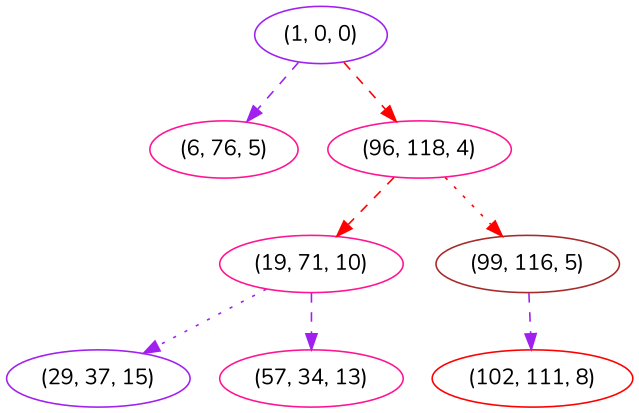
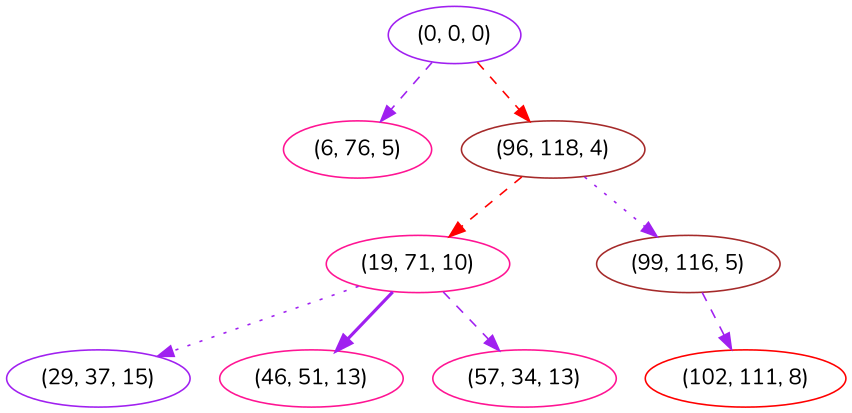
node "(1, 0, 0)": label "(1, 0, 0)" -> "(0, 0, 0)"
node "(96, 118, 4)": color deeppink -> brown
edge "(96, 118, 4)" -> "(99, 116, 5)": color red -> purple
node "(46, 51, 13)": added
